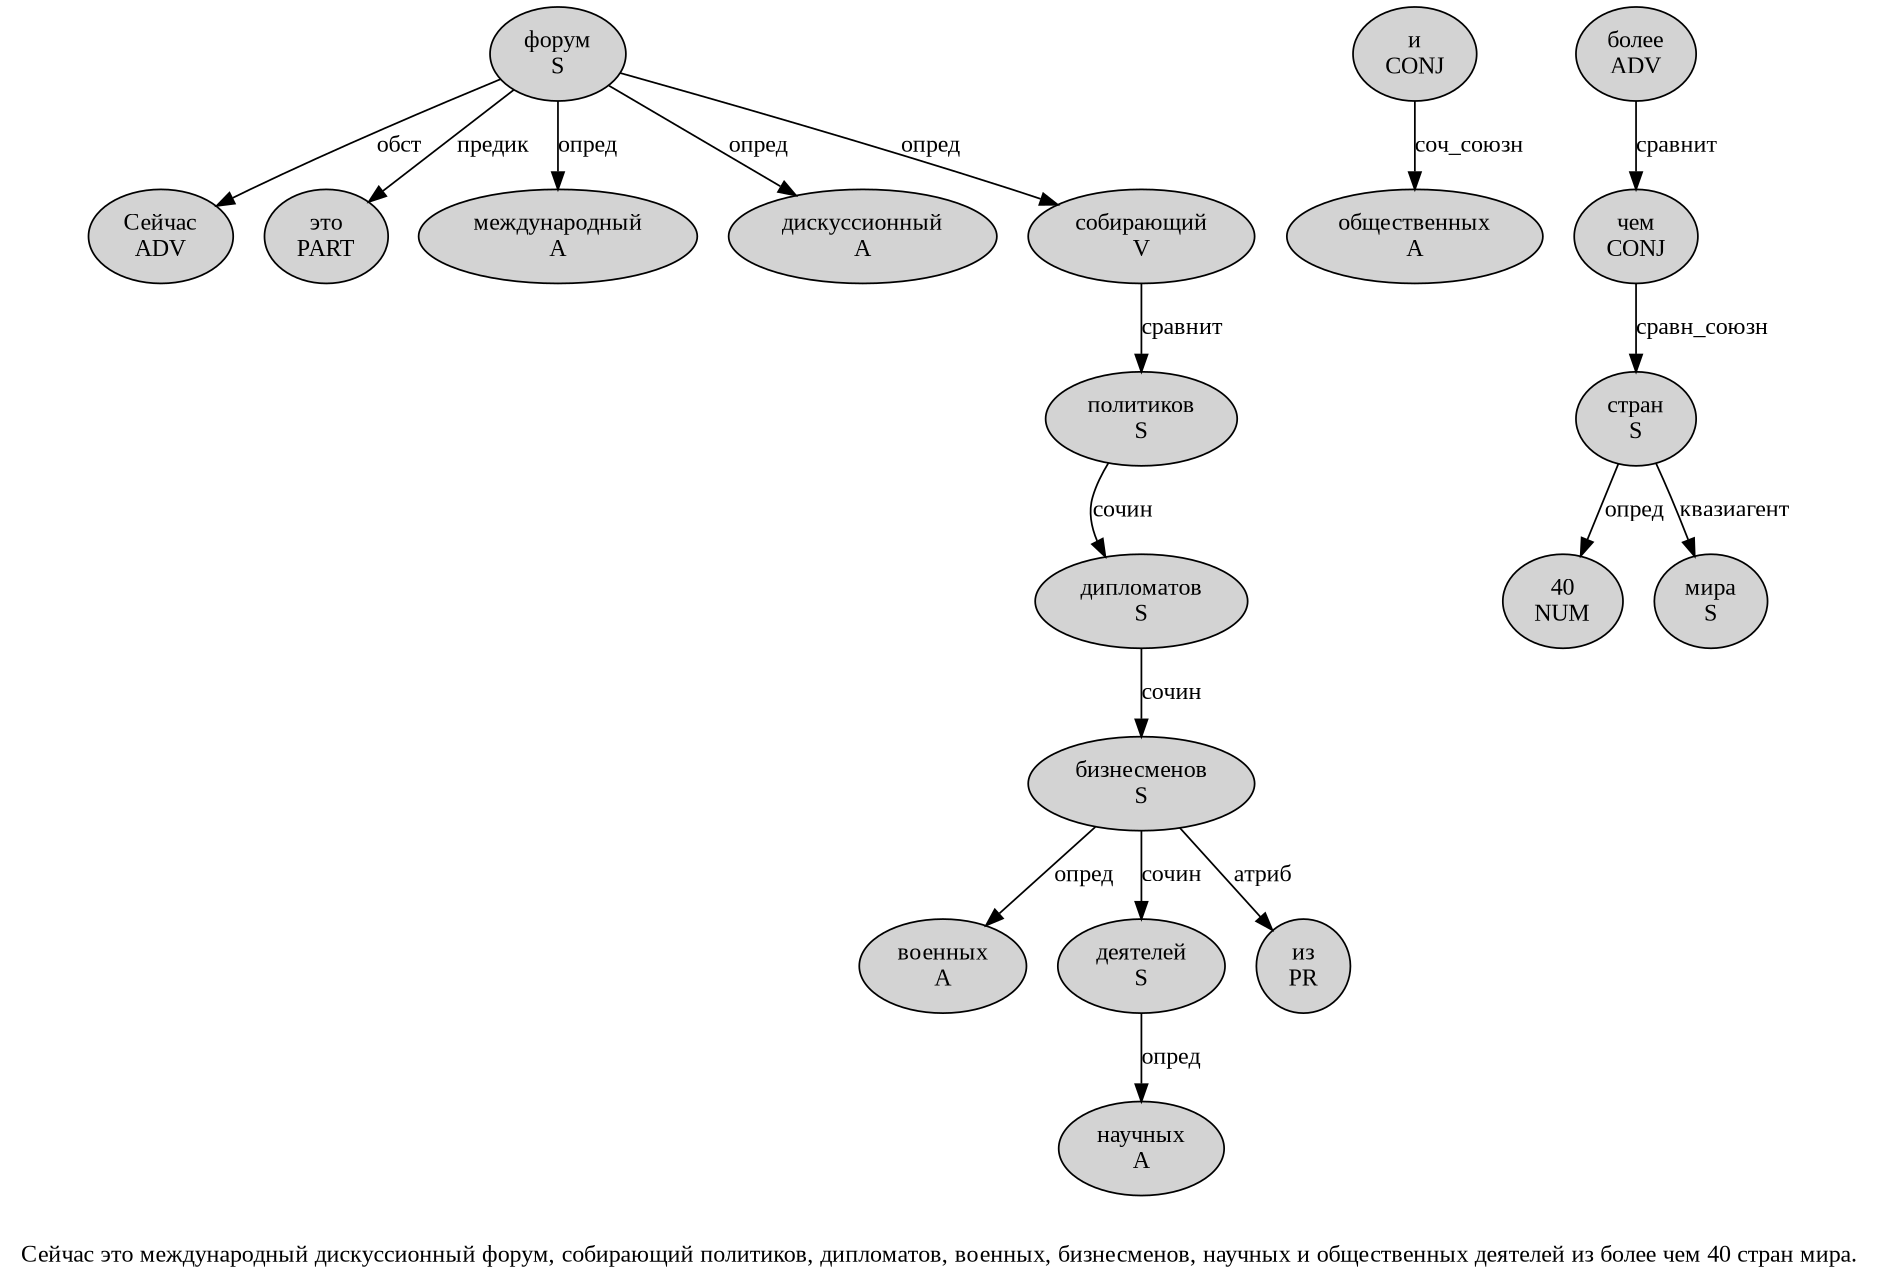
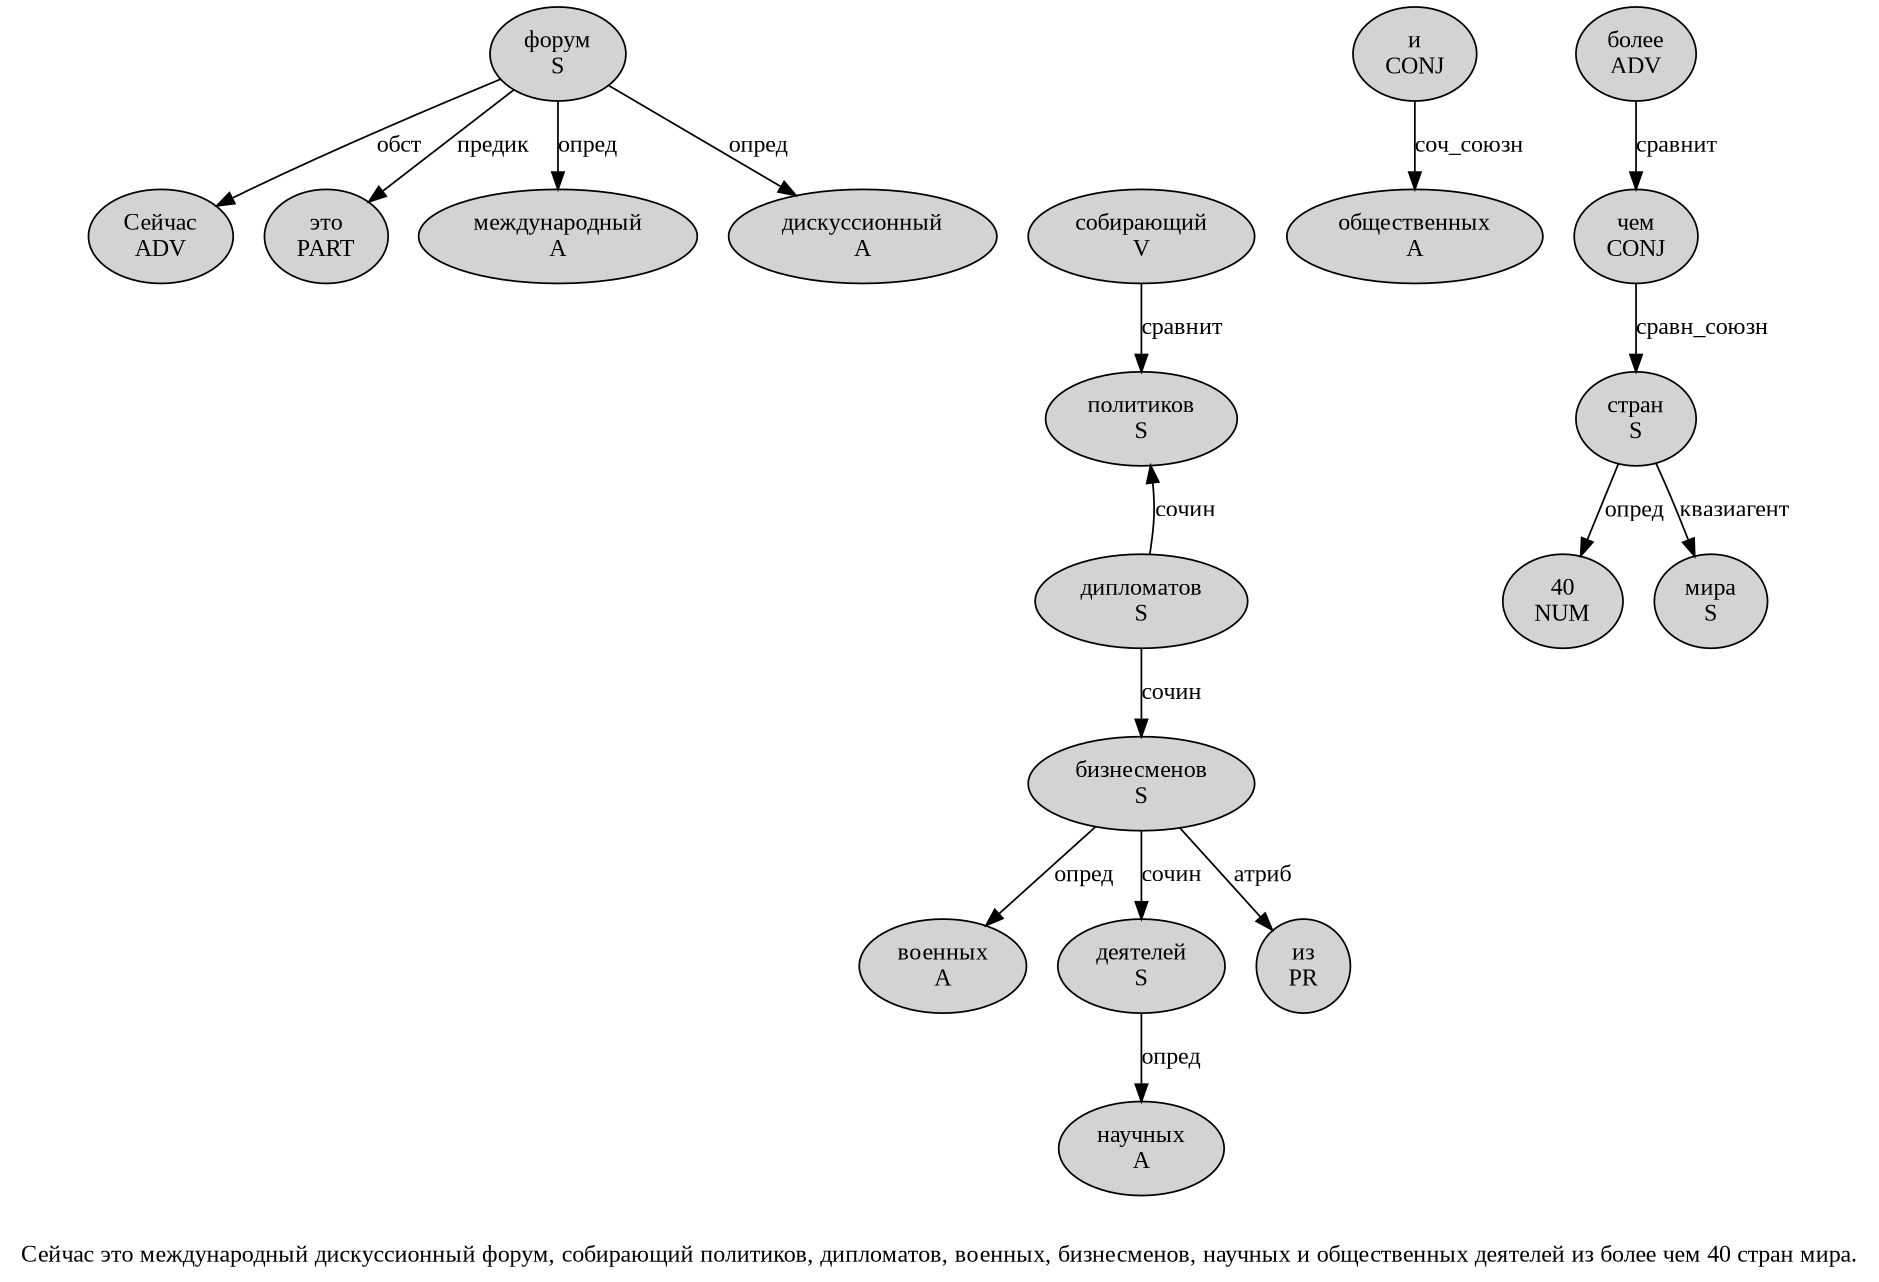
edge "форум S" -> "собирающий V": removed, label "опред"
edge "политиков S" -> "дипломатов S": reversed
